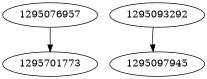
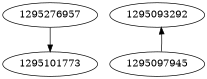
node "1295076957": label "1295076957" -> "1295276957"
edge "1295093292" -> "1295097945": reversed
node "1295701773": label "1295701773" -> "1295101773"
